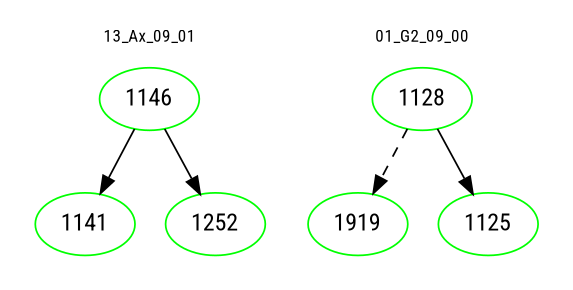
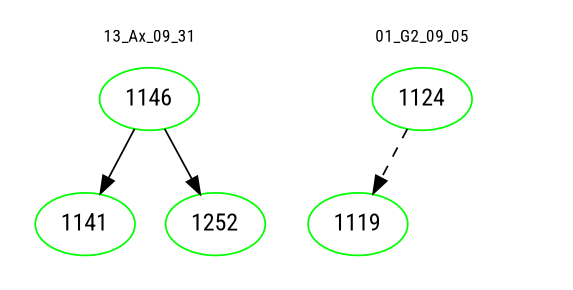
cluster "13_Ax_09_01": label "13_Ax_09_01" -> "13_Ax_09_31"
cluster "01_G2_09_00": label "01_G2_09_00" -> "01_G2_09_05"
node "1128": label "1128" -> "1124"
node "1919": label "1919" -> "1119"
node "1125": removed
